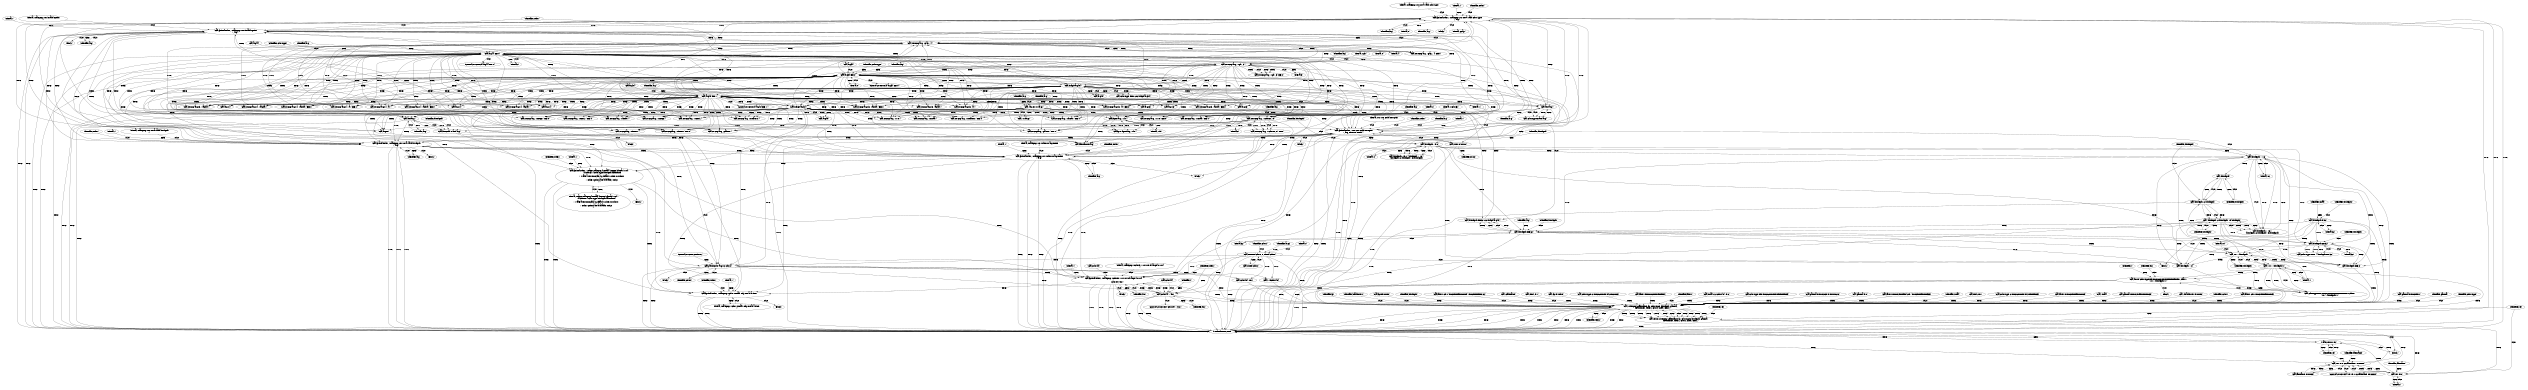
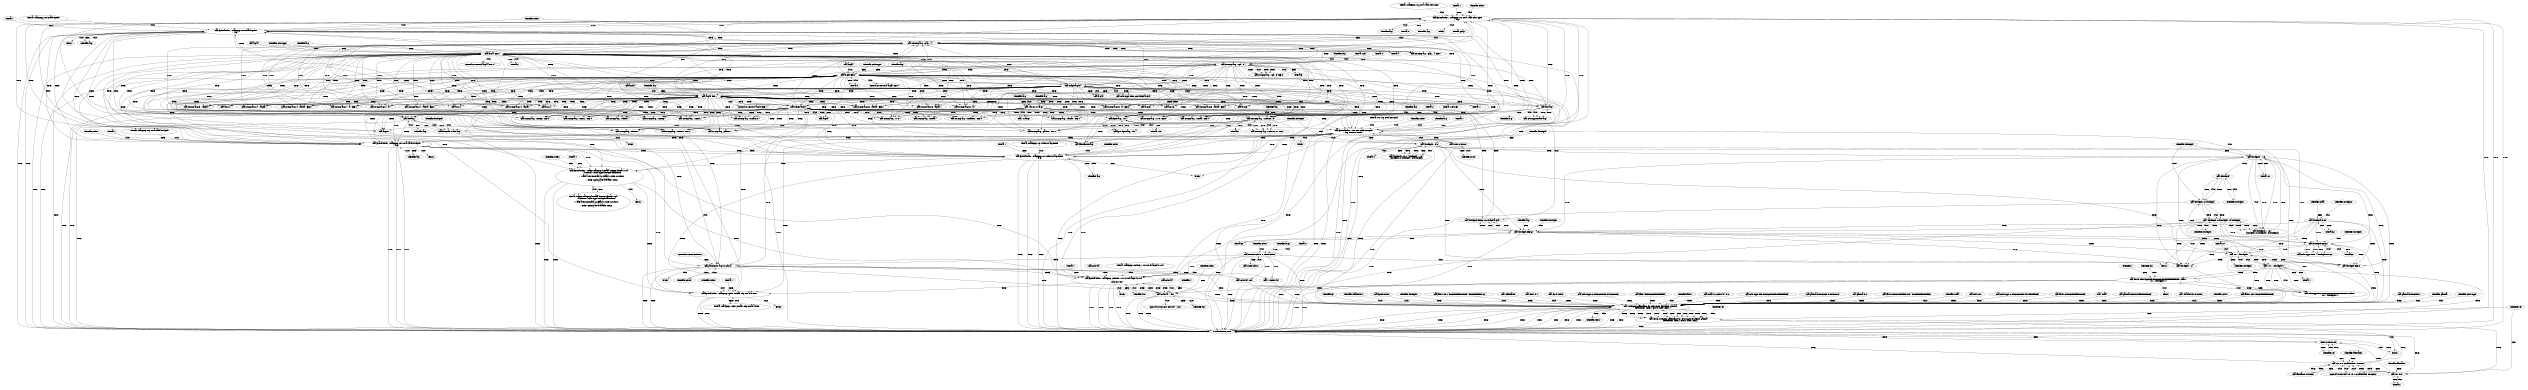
edge "(Literal,'-')" -> "(Call,strerror(errno))": now "(Identifier,errno)" -> "(Call,strerror(errno))"
node "(Make,return ret;)": label "(Make,return ret;)" -> "(Return,return ret;)"
